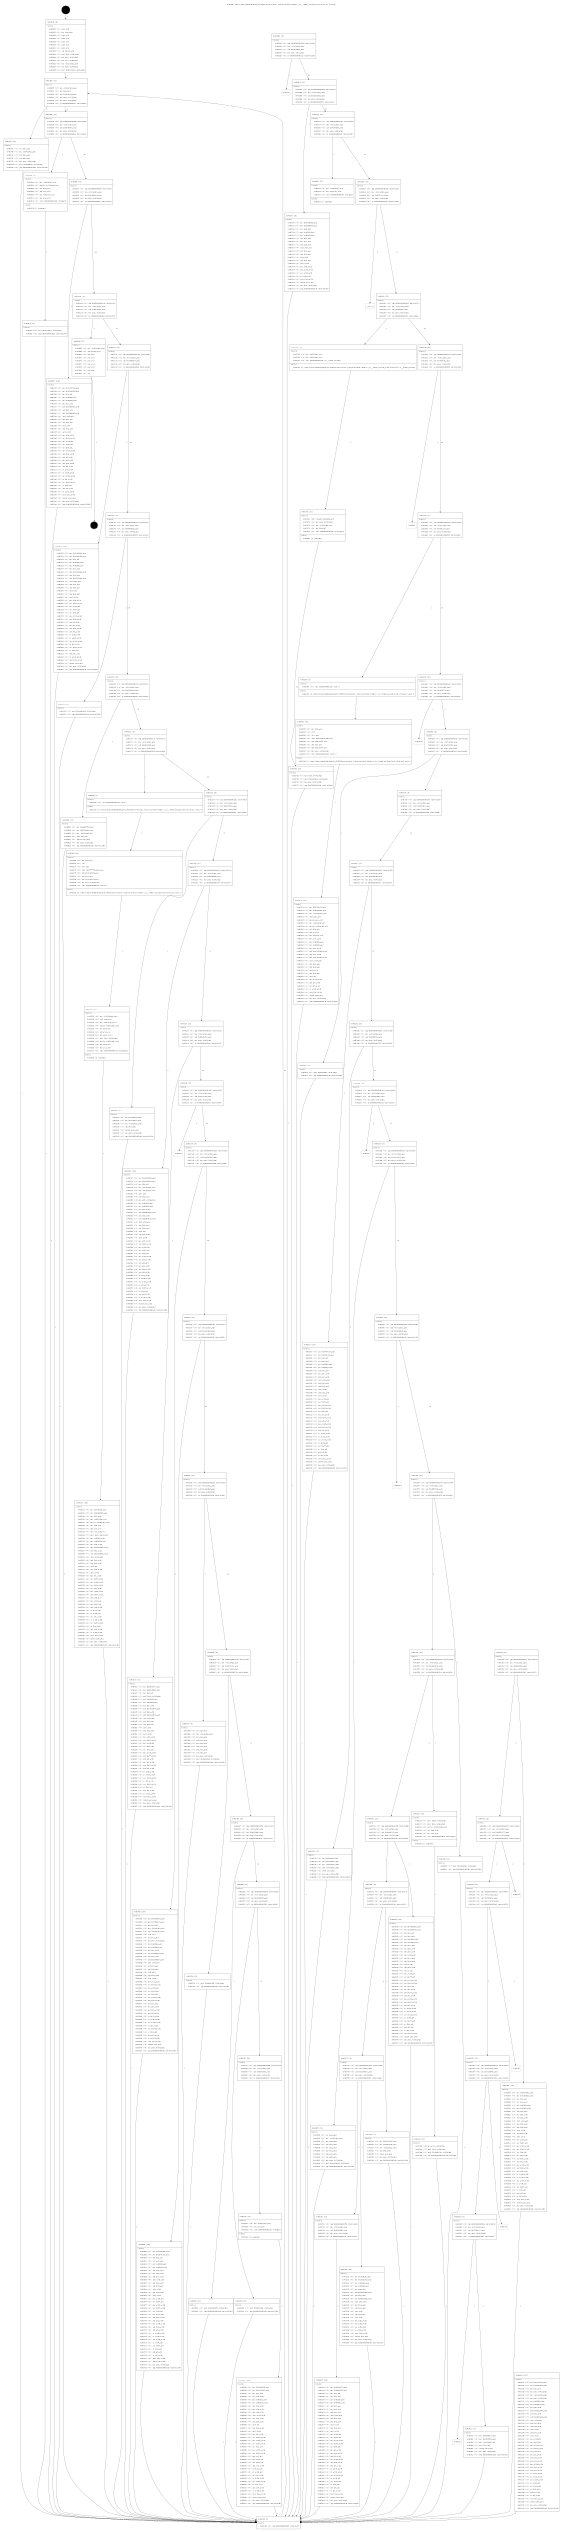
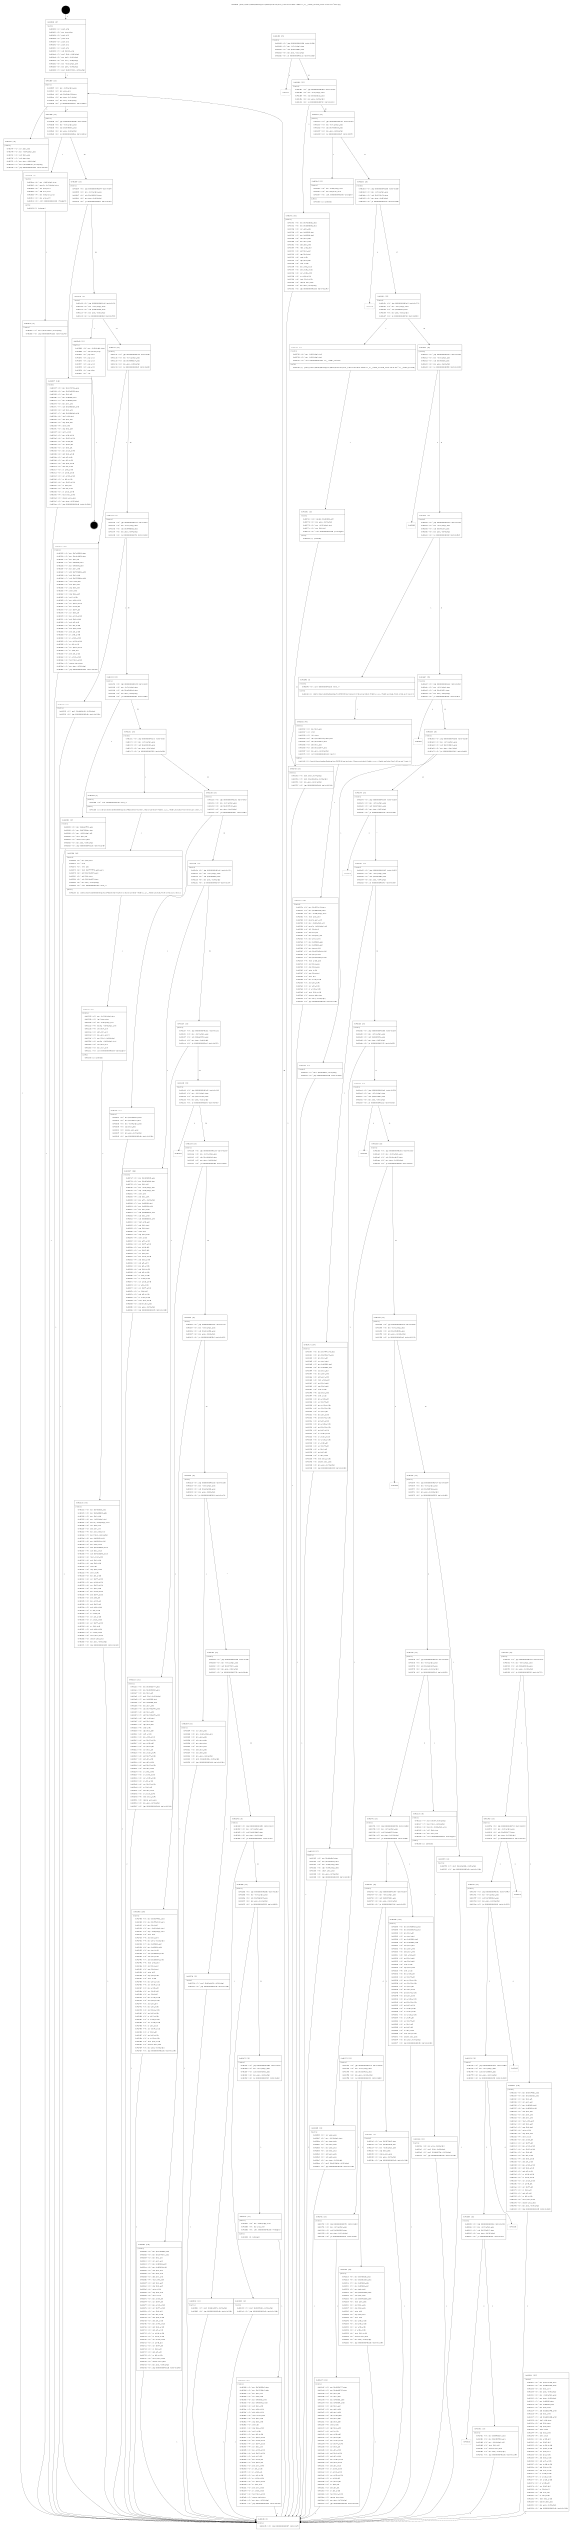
node "0x402a2e": added
